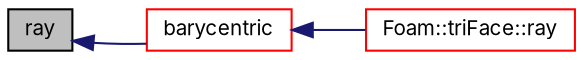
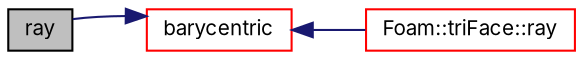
edge "barycentric" -> "ray": reversed
